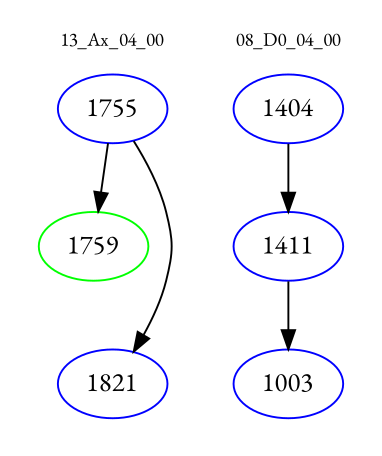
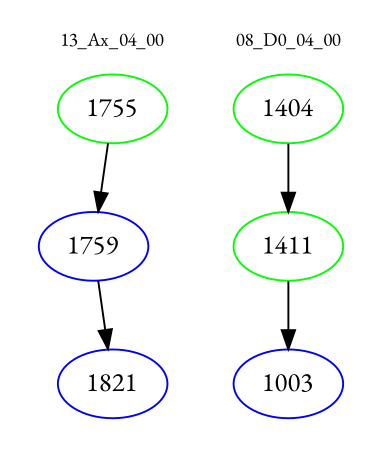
node "1755": color blue -> green
node "1404": color blue -> green
edge "1755" -> "1821": now "1759" -> "1821"
node "1759": color green -> blue
node "1411": color blue -> green
